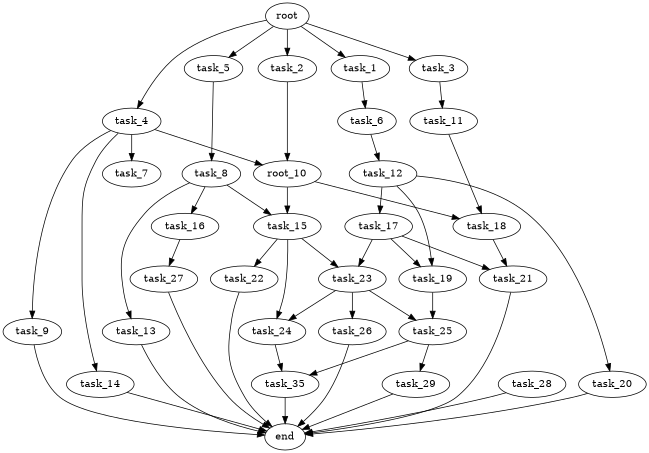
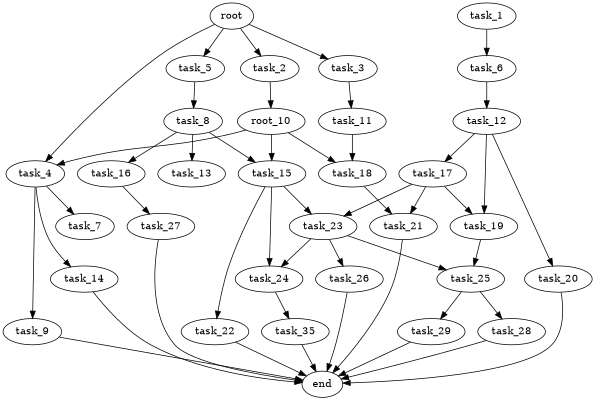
edge "root" -> "task_1": removed
edge "task_4" -> "root_10": reversed
edge "task_25" -> "task_35": now "task_25" -> "task_28"
edge "task_13" -> "end": removed
